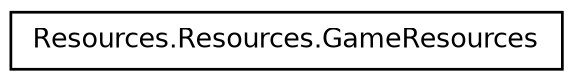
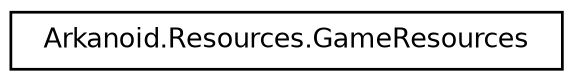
node "Resources.Resources.GameResources": label "Resources.Resources.GameResources" -> "Arkanoid.Resources.GameResources"
